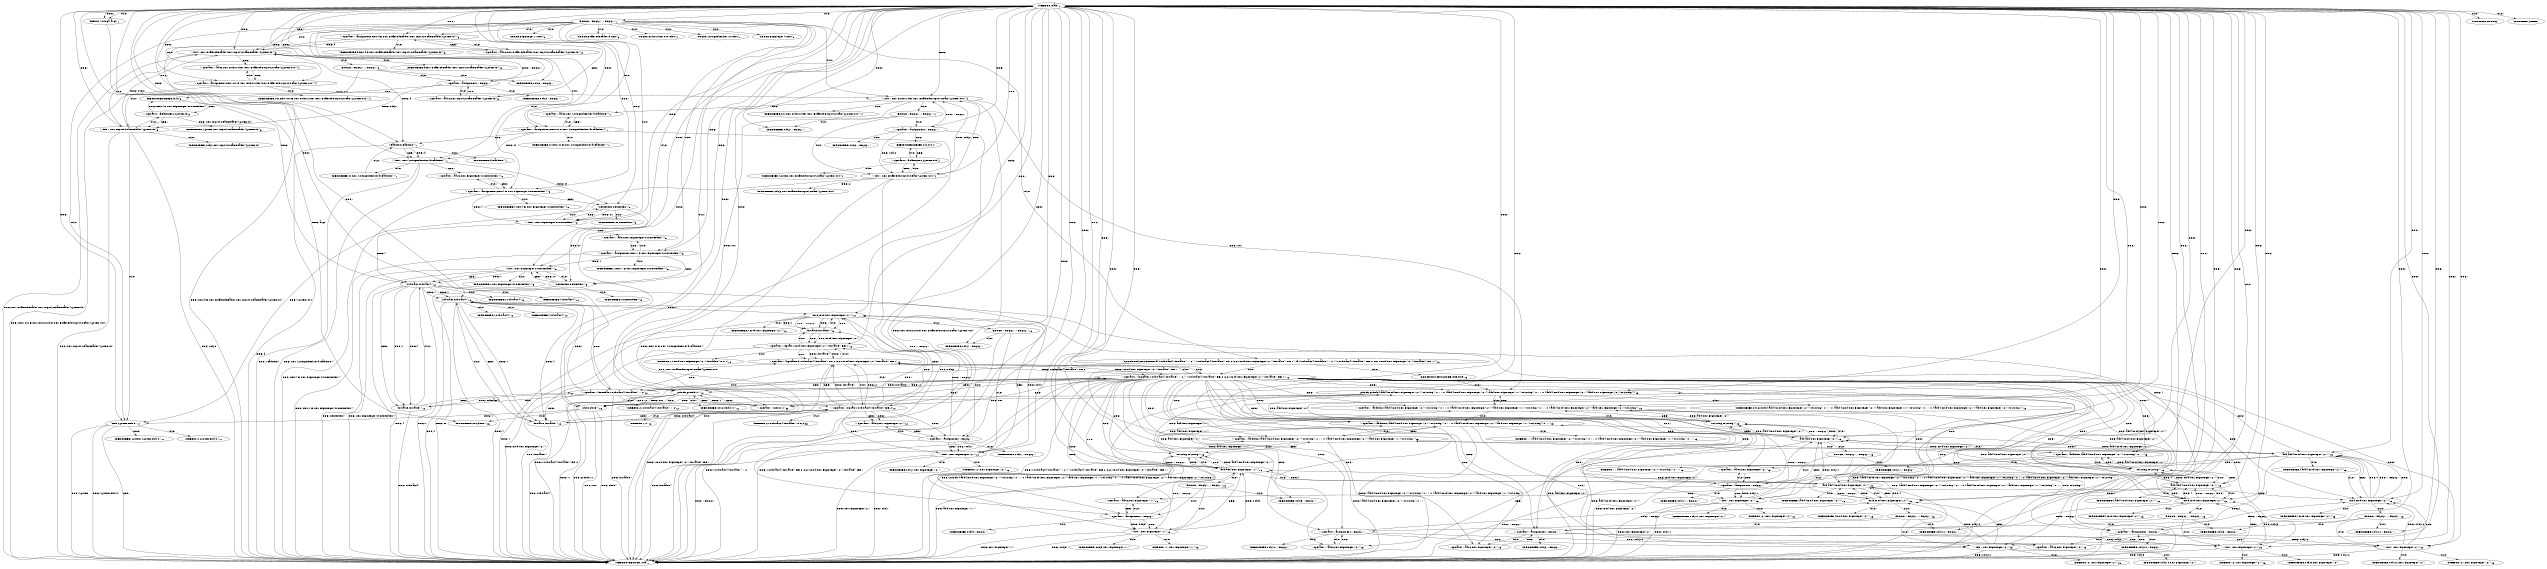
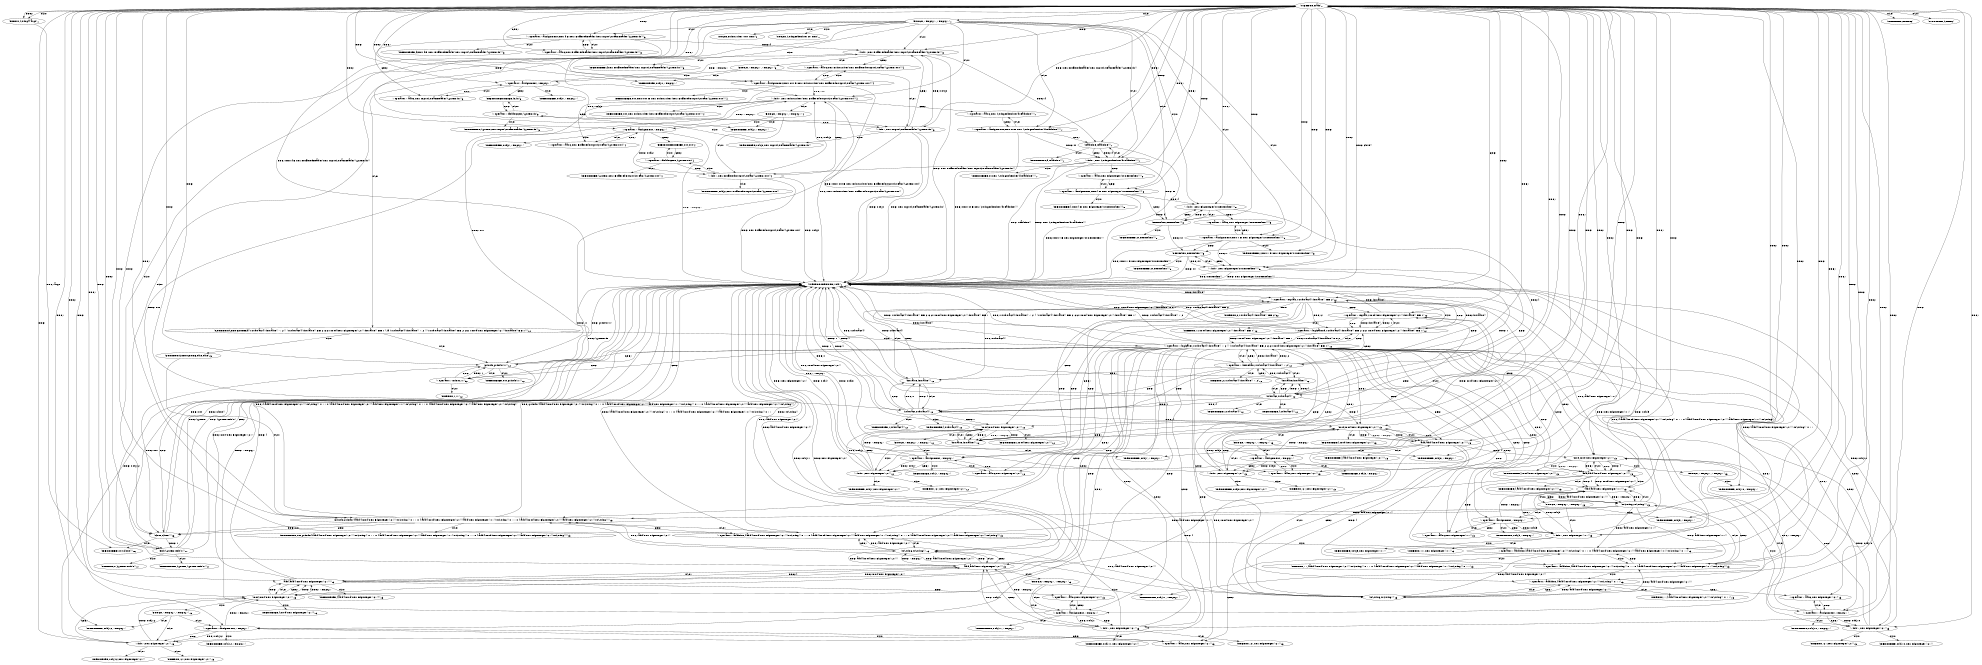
node "(LOCAL,BigInteger r: ANY)": removed
node "(LOCAL,BufferedReader f: ANY)": removed
node "(LOCAL,BigInteger l: ANY)": removed
edge "(METHOD,main)" -> "(<init>,new InputStreamReader(System.in))": label "DDG: " -> "DDG: new BufferedReader(new InputStreamReader(System.in))"
edge "(METHOD,main)" -> "(<init>,new BufferedOutputStream(System.out))": label "CFG: " -> "DDG: "
edge "(<operator>.fieldAccess,System.in)" -> "(FIELD_IDENTIFIER,in,in)": label "DDG: ANY l = new BigInteger(st.nextToken())" -> "AST: "
edge "(<init>,new InputStreamReader(System.in))" -> "(<operator>.fieldAccess,System.in)": now "(IDENTIFIER,$obj0,new InputStreamReader(System.in))" -> "(<operator>.fieldAccess,System.in)"
edge "(<operator>.fieldAccess,System.in)" -> "(IDENTIFIER,System,new InputStreamReader(System.in))": label "DDG: new InputStreamReader(System.in)" -> "AST: "
node "(IDENTIFIER,st,ANY st = new StringTokenizer(f.readLine()))": removed
node "(<operator>.alloc,new BufferedOutputStream(System.out))": added
edge "(IDENTIFIER,st,new StringTokenizer(f.readLine()))" -> "(readLine,readLine())": now "(<init>,new StringTokenizer(f.readLine()))" -> "(readLine,readLine())"
edge "(METHOD,main)" -> "(<operator>.minus,-1)": now "(METHOD,main)" -> "(IDENTIFIER,r,ANY r = new BigInteger(st.nextToken()))"
edge "(<init>,new BufferedOutputStream(System.out))" -> "(IDENTIFIER,$obj2,new BufferedOutputStream(System.out))": label "DDG: 2" -> "AST: "
edge "(<init>,new BufferedOutputStream(System.out))" -> "(exit,System.exit(0))": removed, label "DDG: System.out"
edge "(<init>,new InputStreamReader(System.in))" -> "(exit,System.exit(0))": label "AST: " -> "DDG: System.in"
node "(IDENTIFIER,r,new BigInteger(st.nextToken()))": removed
edge "(METHOD,main)" -> "(METHOD_RETURN,void)": label "AST: " -> "DDG: close()"
edge "(<operator>.lessThan,r.subtract(l).intValue() < 2)" -> "(<operator>.equals,r.subtract(l).intValue() == 2)": label "DDG: 2" -> "CDG: "
edge "(println,println(-1))" -> "(<operator>.minus,-1)": label "CDG: " -> "AST: "
edge "(<operator>.equals,r.subtract(l).intValue() == 2)" -> "(LITERAL,2,r.subtract(l).intValue() == 2)": label "AST: " -> "ANY: "
edge "(exit,System.exit(0))" -> "(IDENTIFIER,System,System.exit(0))": label "CDG: " -> "AST: "
edge "(<operator>.equals,r.subtract(l).intValue() == 2)" -> "(METHOD_RETURN,void)": reversed
